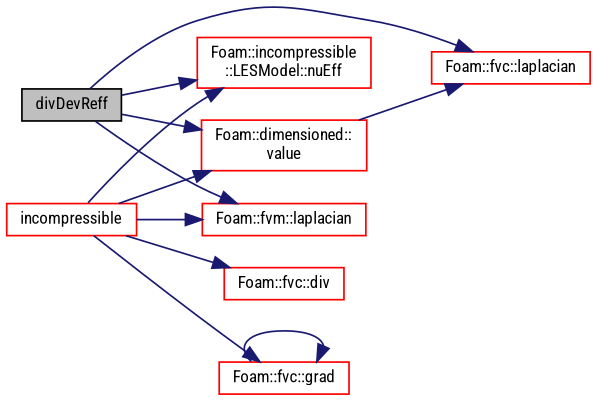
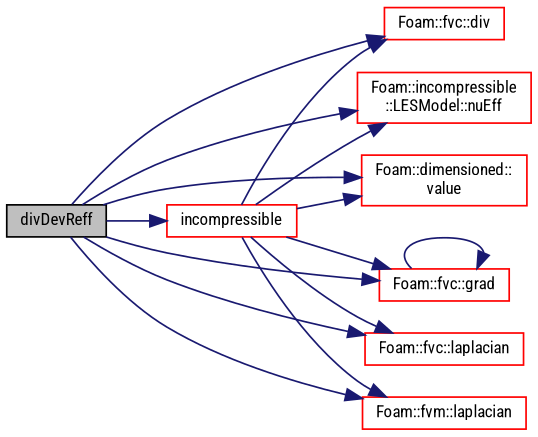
edge "divDevReff" -> "Foam::fvc::div": added
edge "Foam::dimensioned:: value" -> "Foam::fvc::laplacian": now "incompressible" -> "Foam::fvc::laplacian"
edge "divDevReff" -> "incompressible": added
edge "divDevReff" -> "Foam::fvc::grad": added
